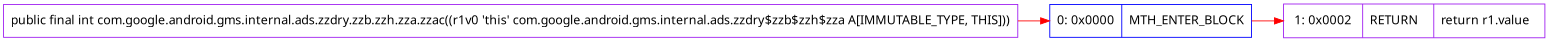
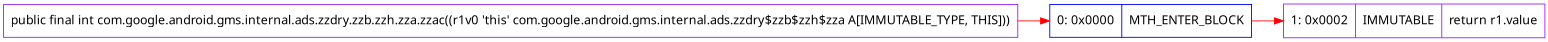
node "1: 0x0002": text "RETURN" -> "IMMUTABLE"
